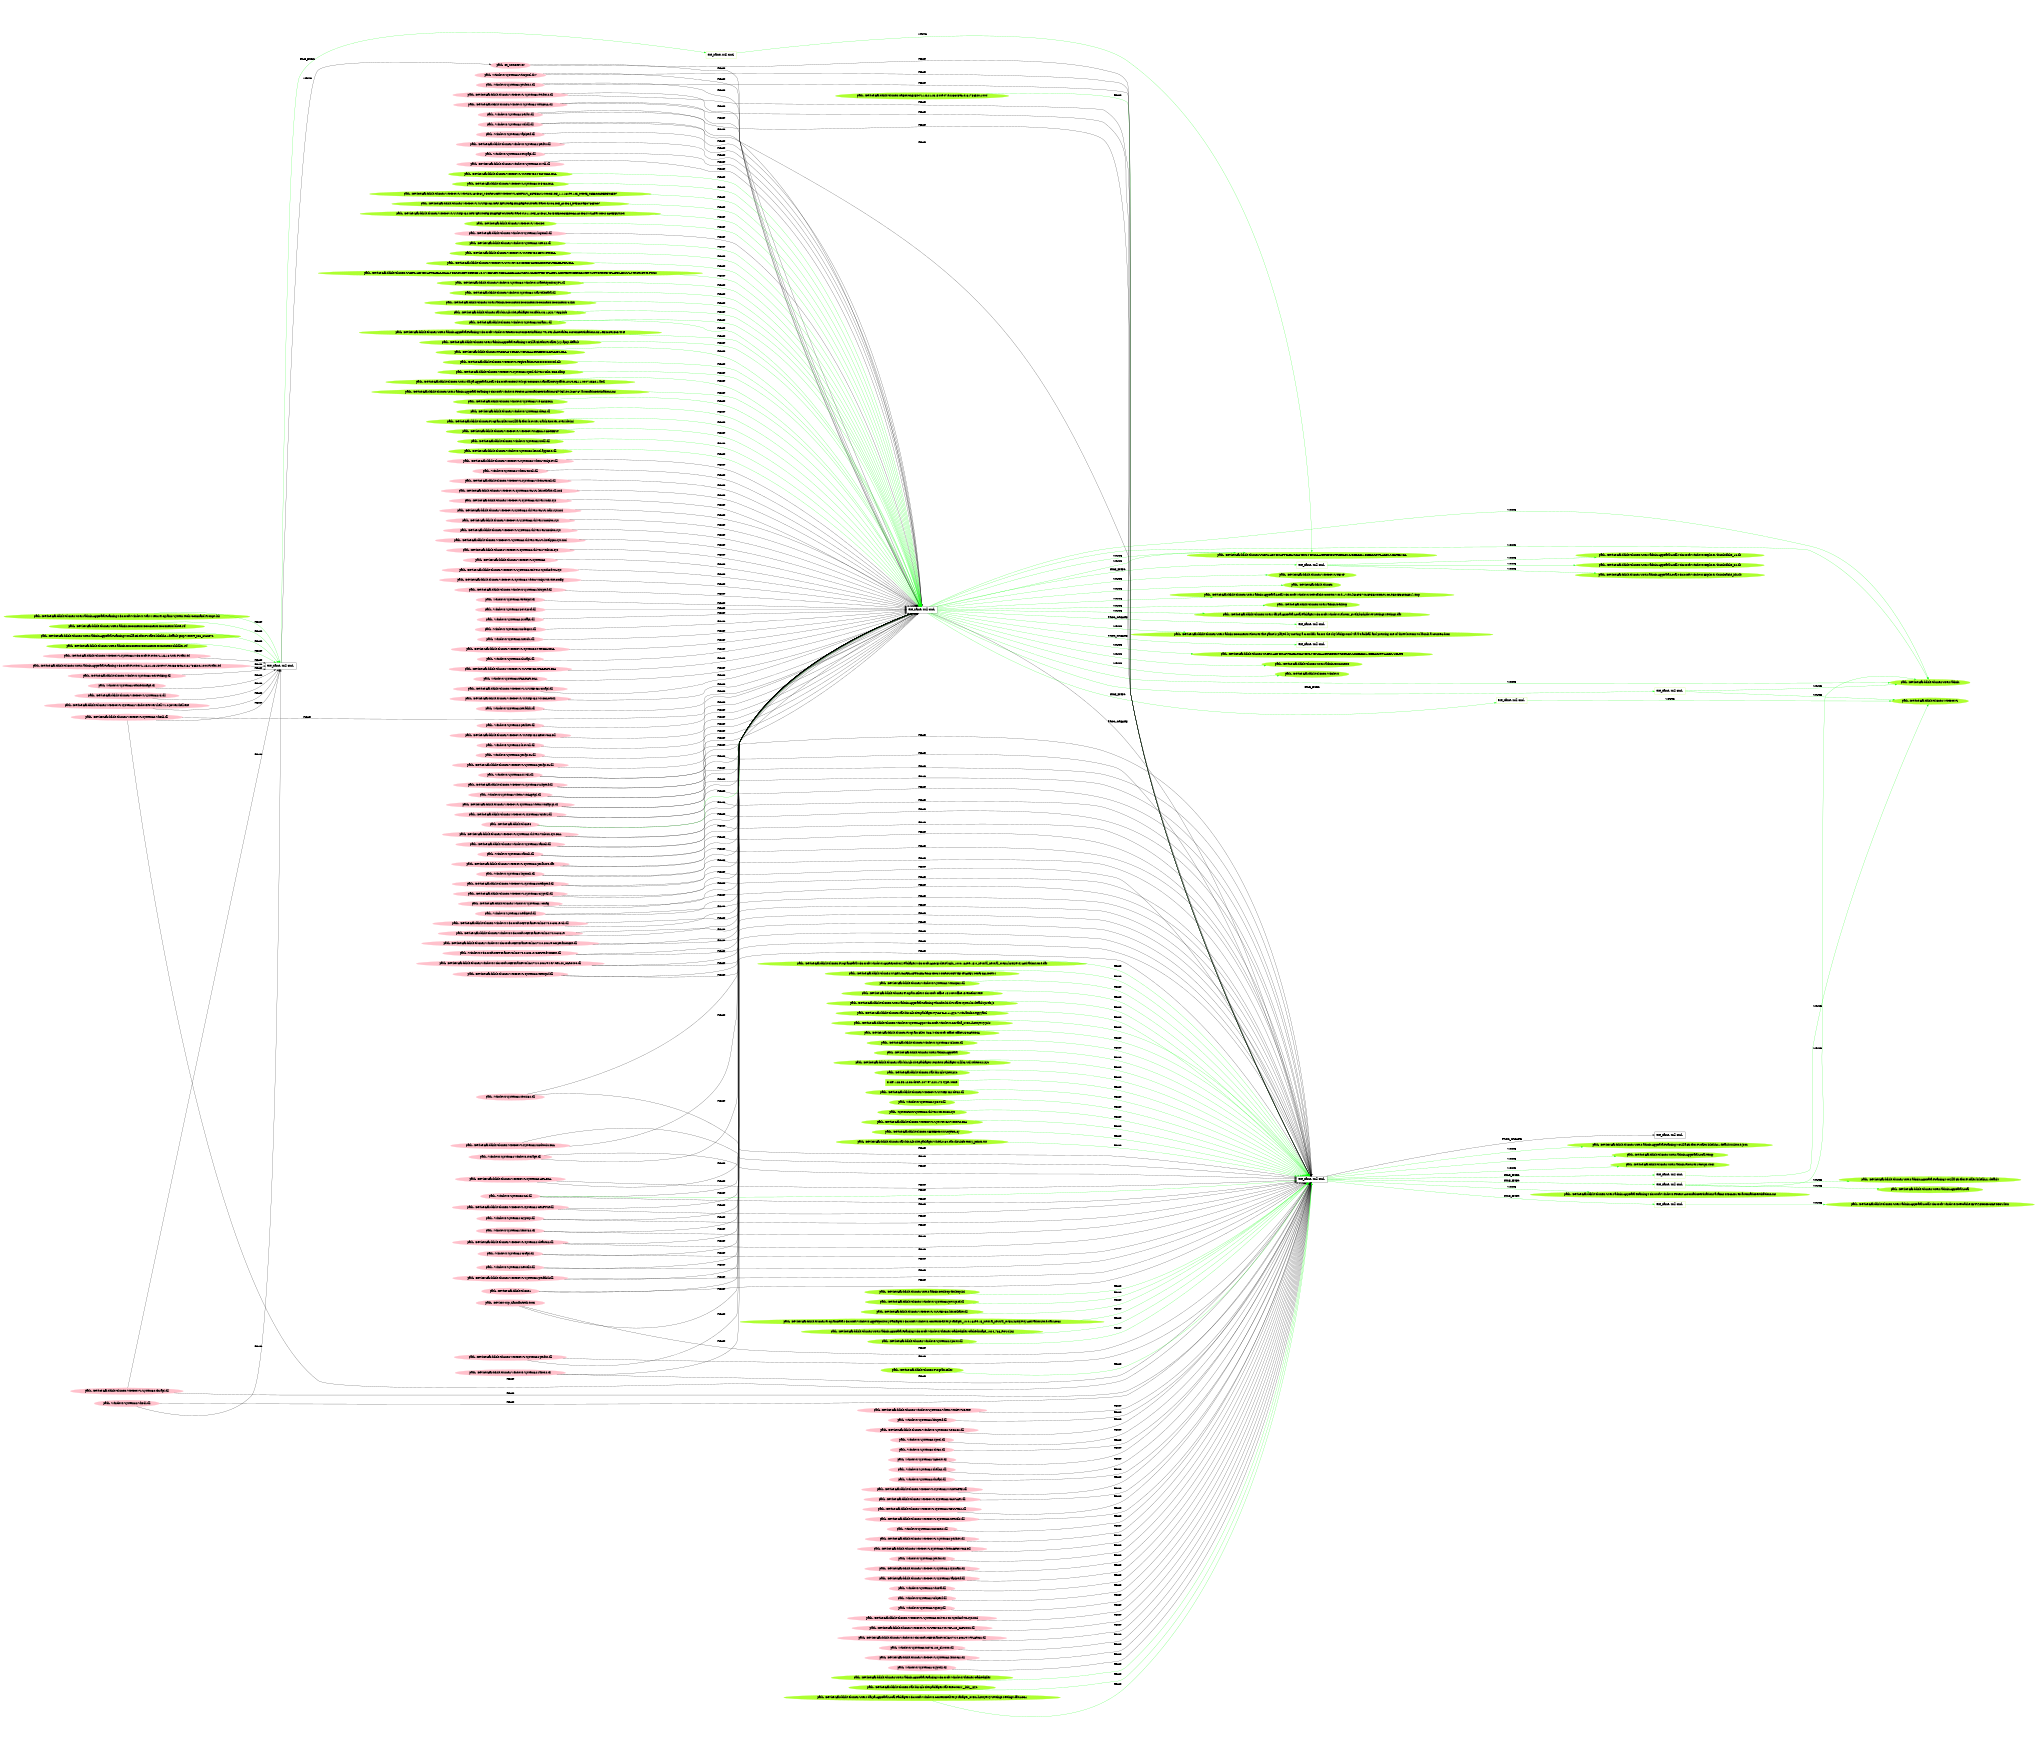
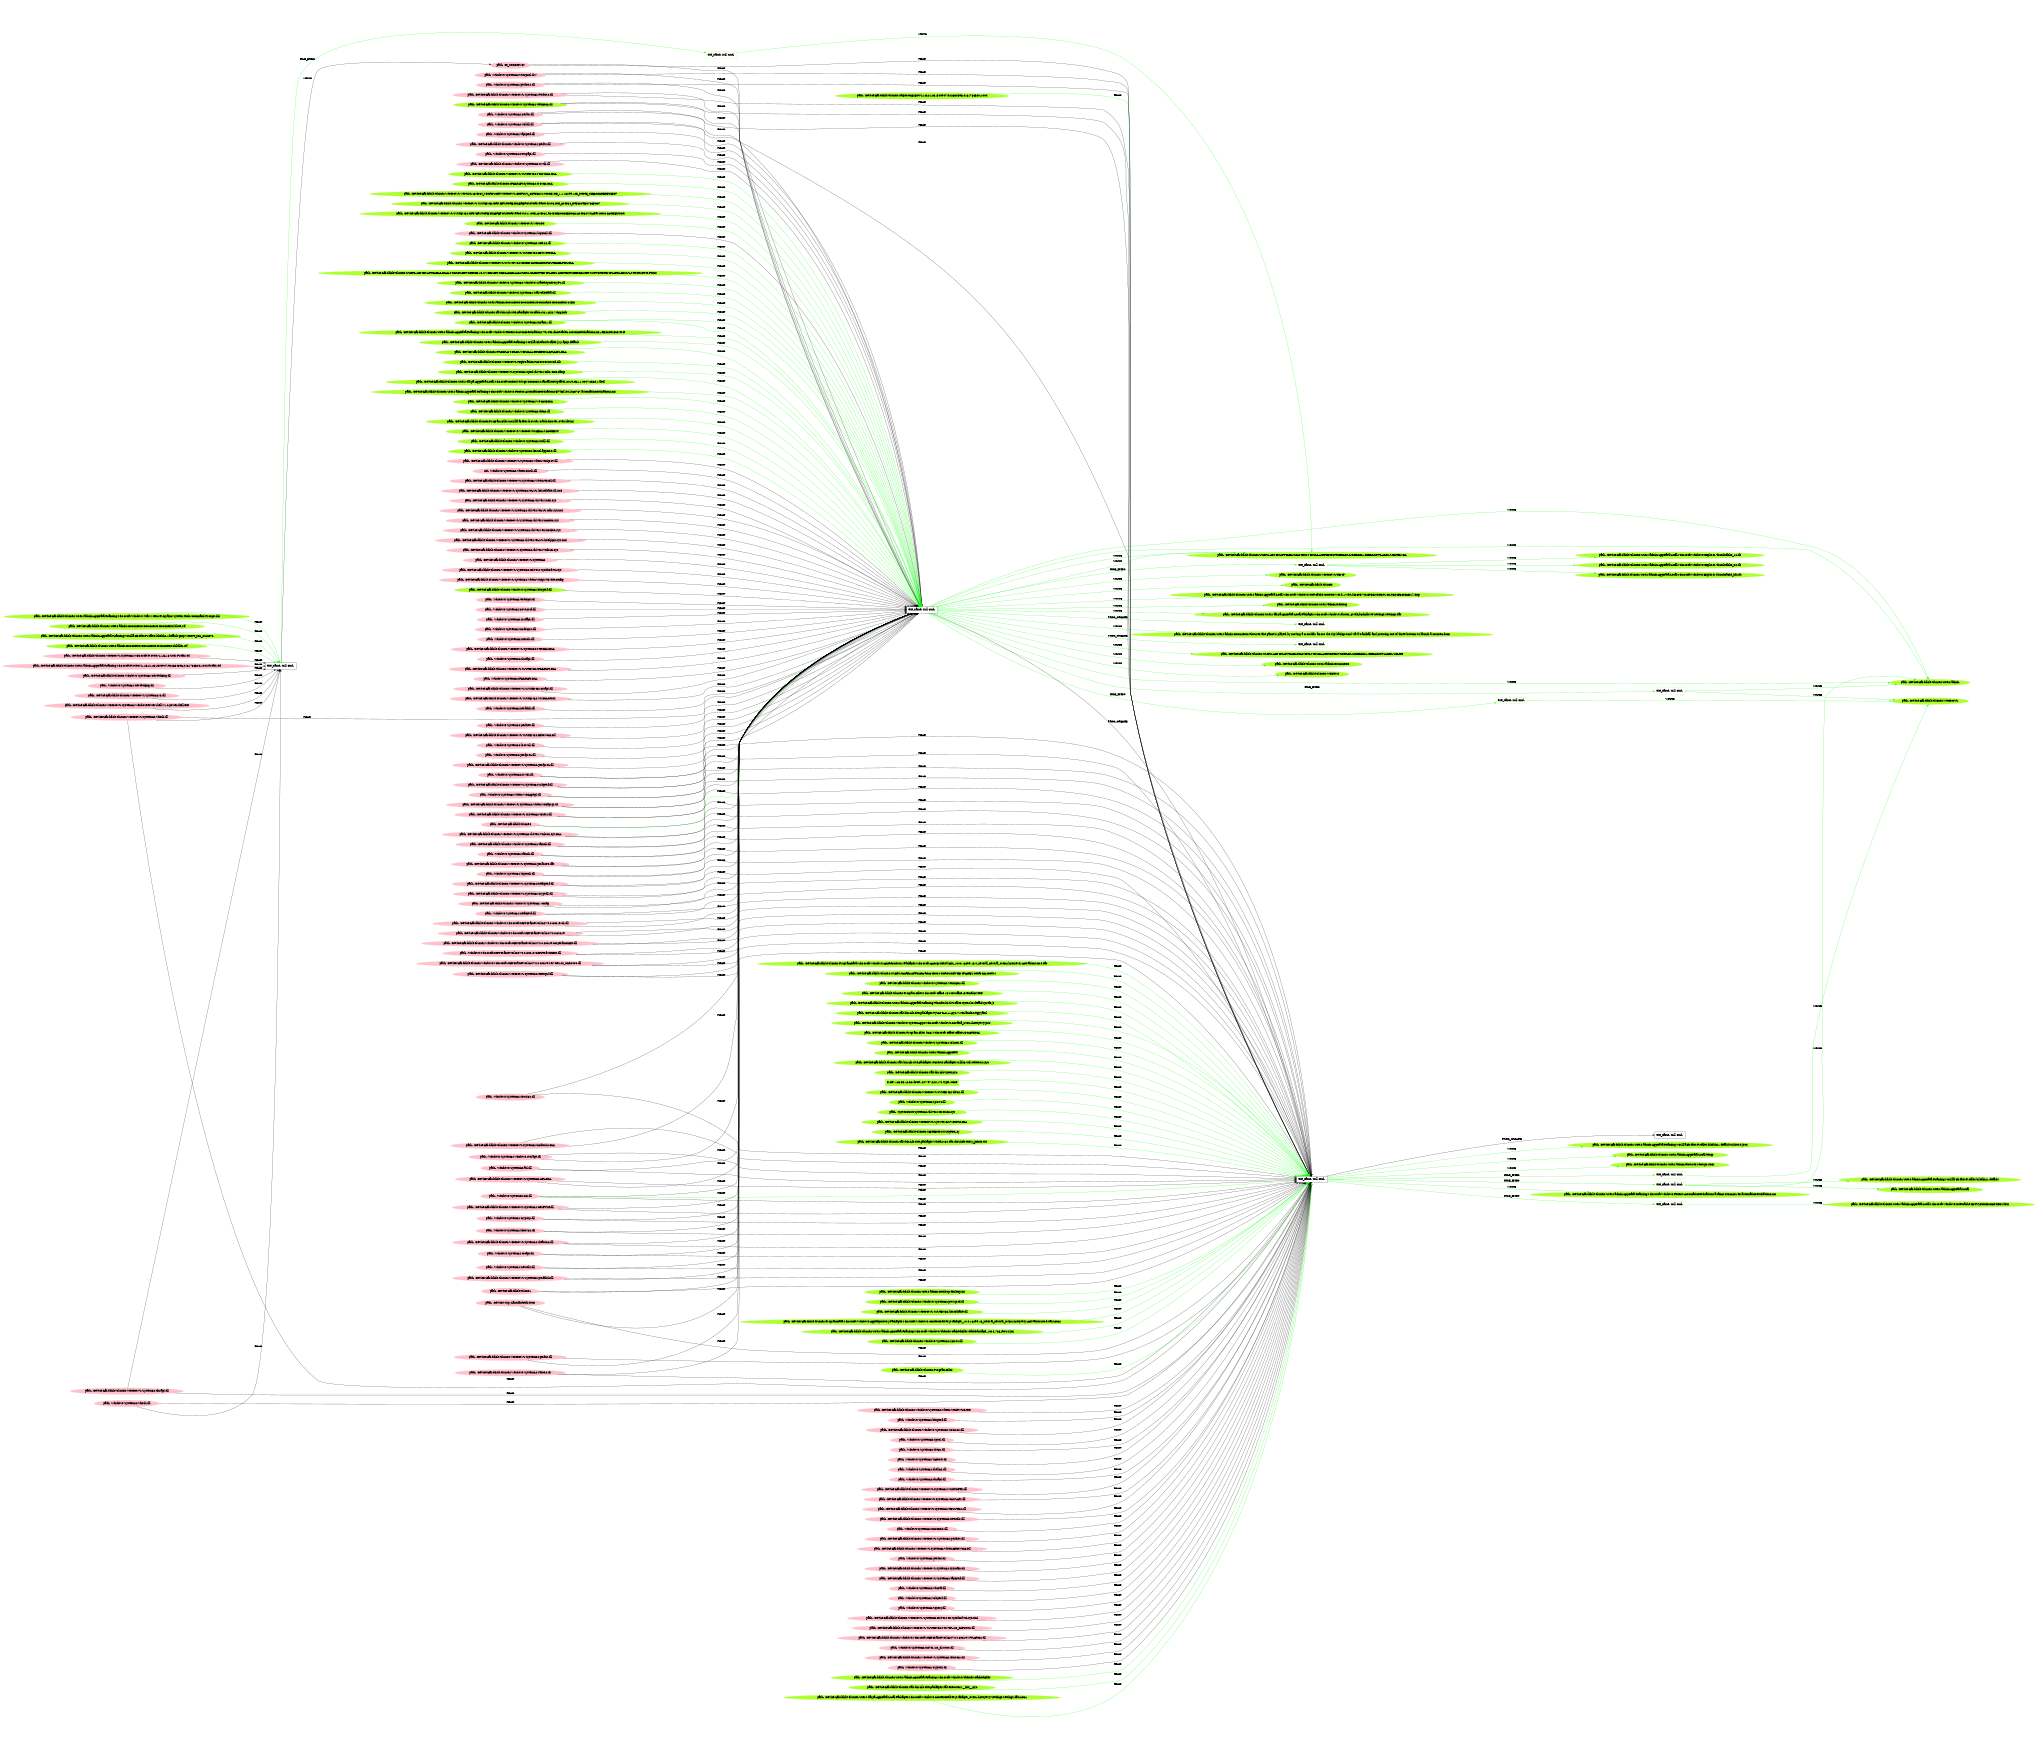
node "path: /Device/HarddiskVolume2/Windows/System32/UTILDLL.dll": fillcolor pink -> greenyellow
node "path: /Device/HarddiskVolume2/WINDOWS/system32/IMM32.DLL": label "path: /Device/HarddiskVolume2/WINDOWS/system32/IMM32.DLL" -> "path: /Device/HarddiskVolume2/IPHLPAPI/system32/IMM32.DLL"
node "path: /Windows/System32/wbem/esscli.dll": label "path: /Windows/System32/wbem/esscli.dll" -> "init: /Windows/System32/wbem/esscli.dll"
node "path: /Device/HarddiskVolume2/Windows/System32/bitsperf.dll": fillcolor pink -> greenyellow
node "path: /Windows/System32/CachedImage.dll": label "path: /Windows/System32/CachedImage.dll" -> "path: /Windows/System32/CertPolEng.dll"
node "path: /Windows/System32/atl.dll": added
